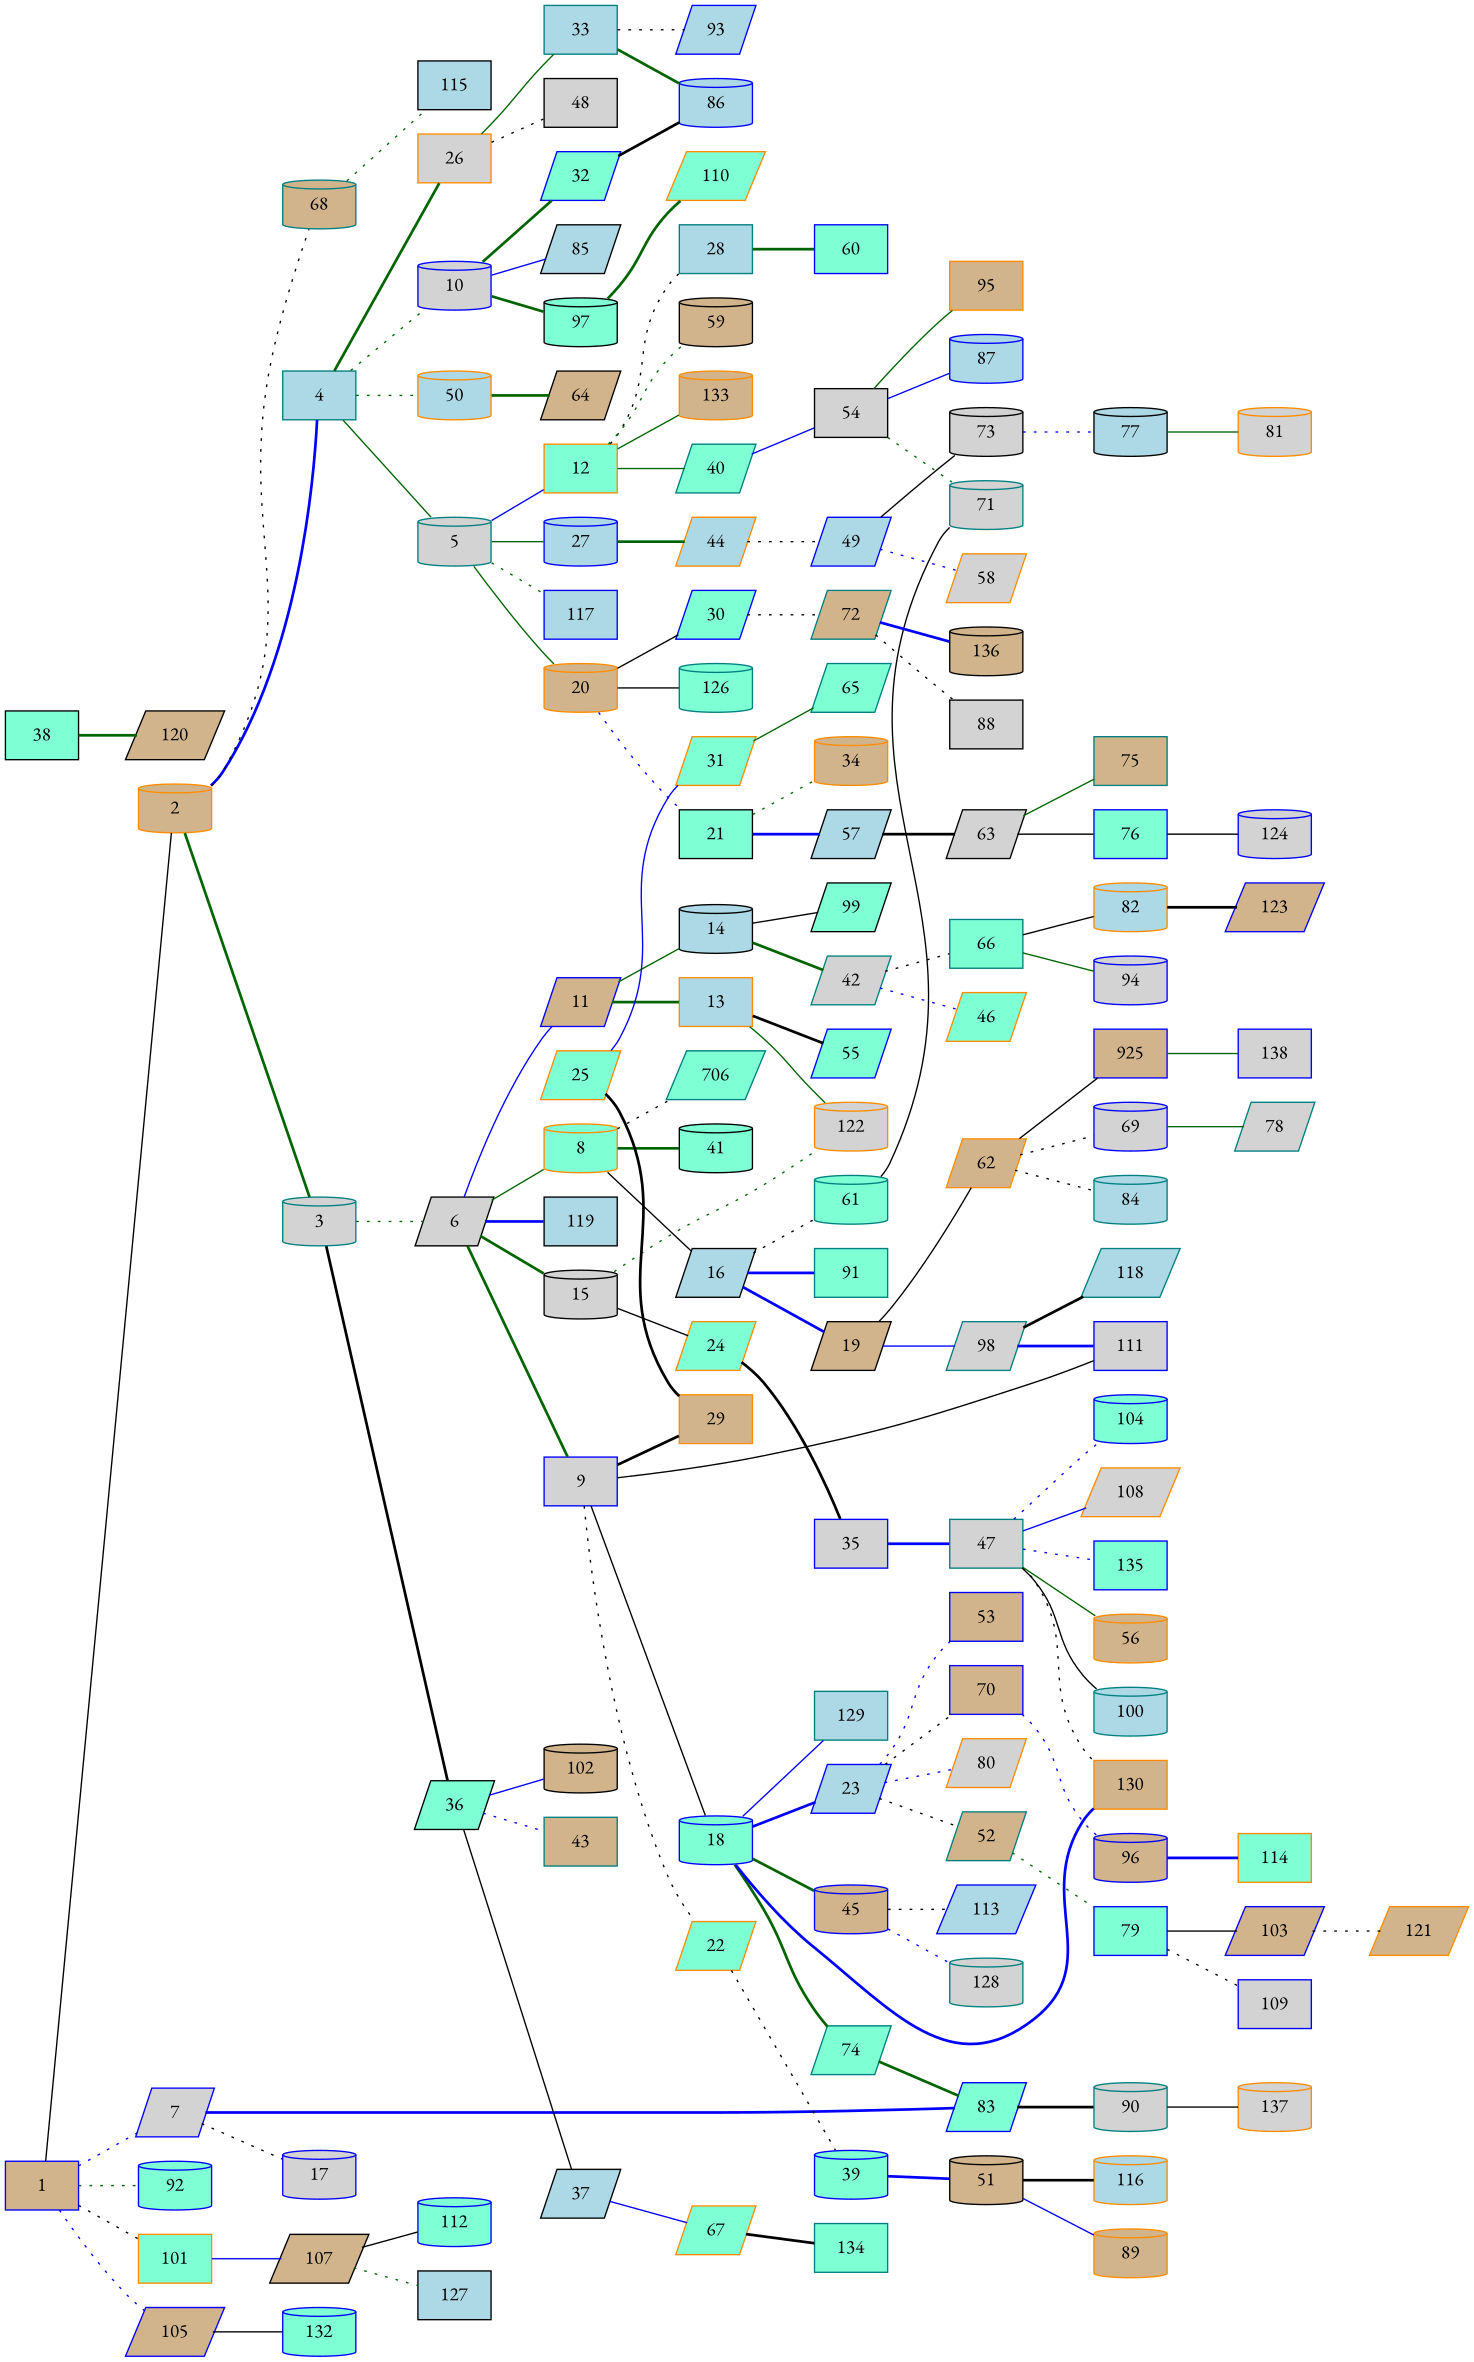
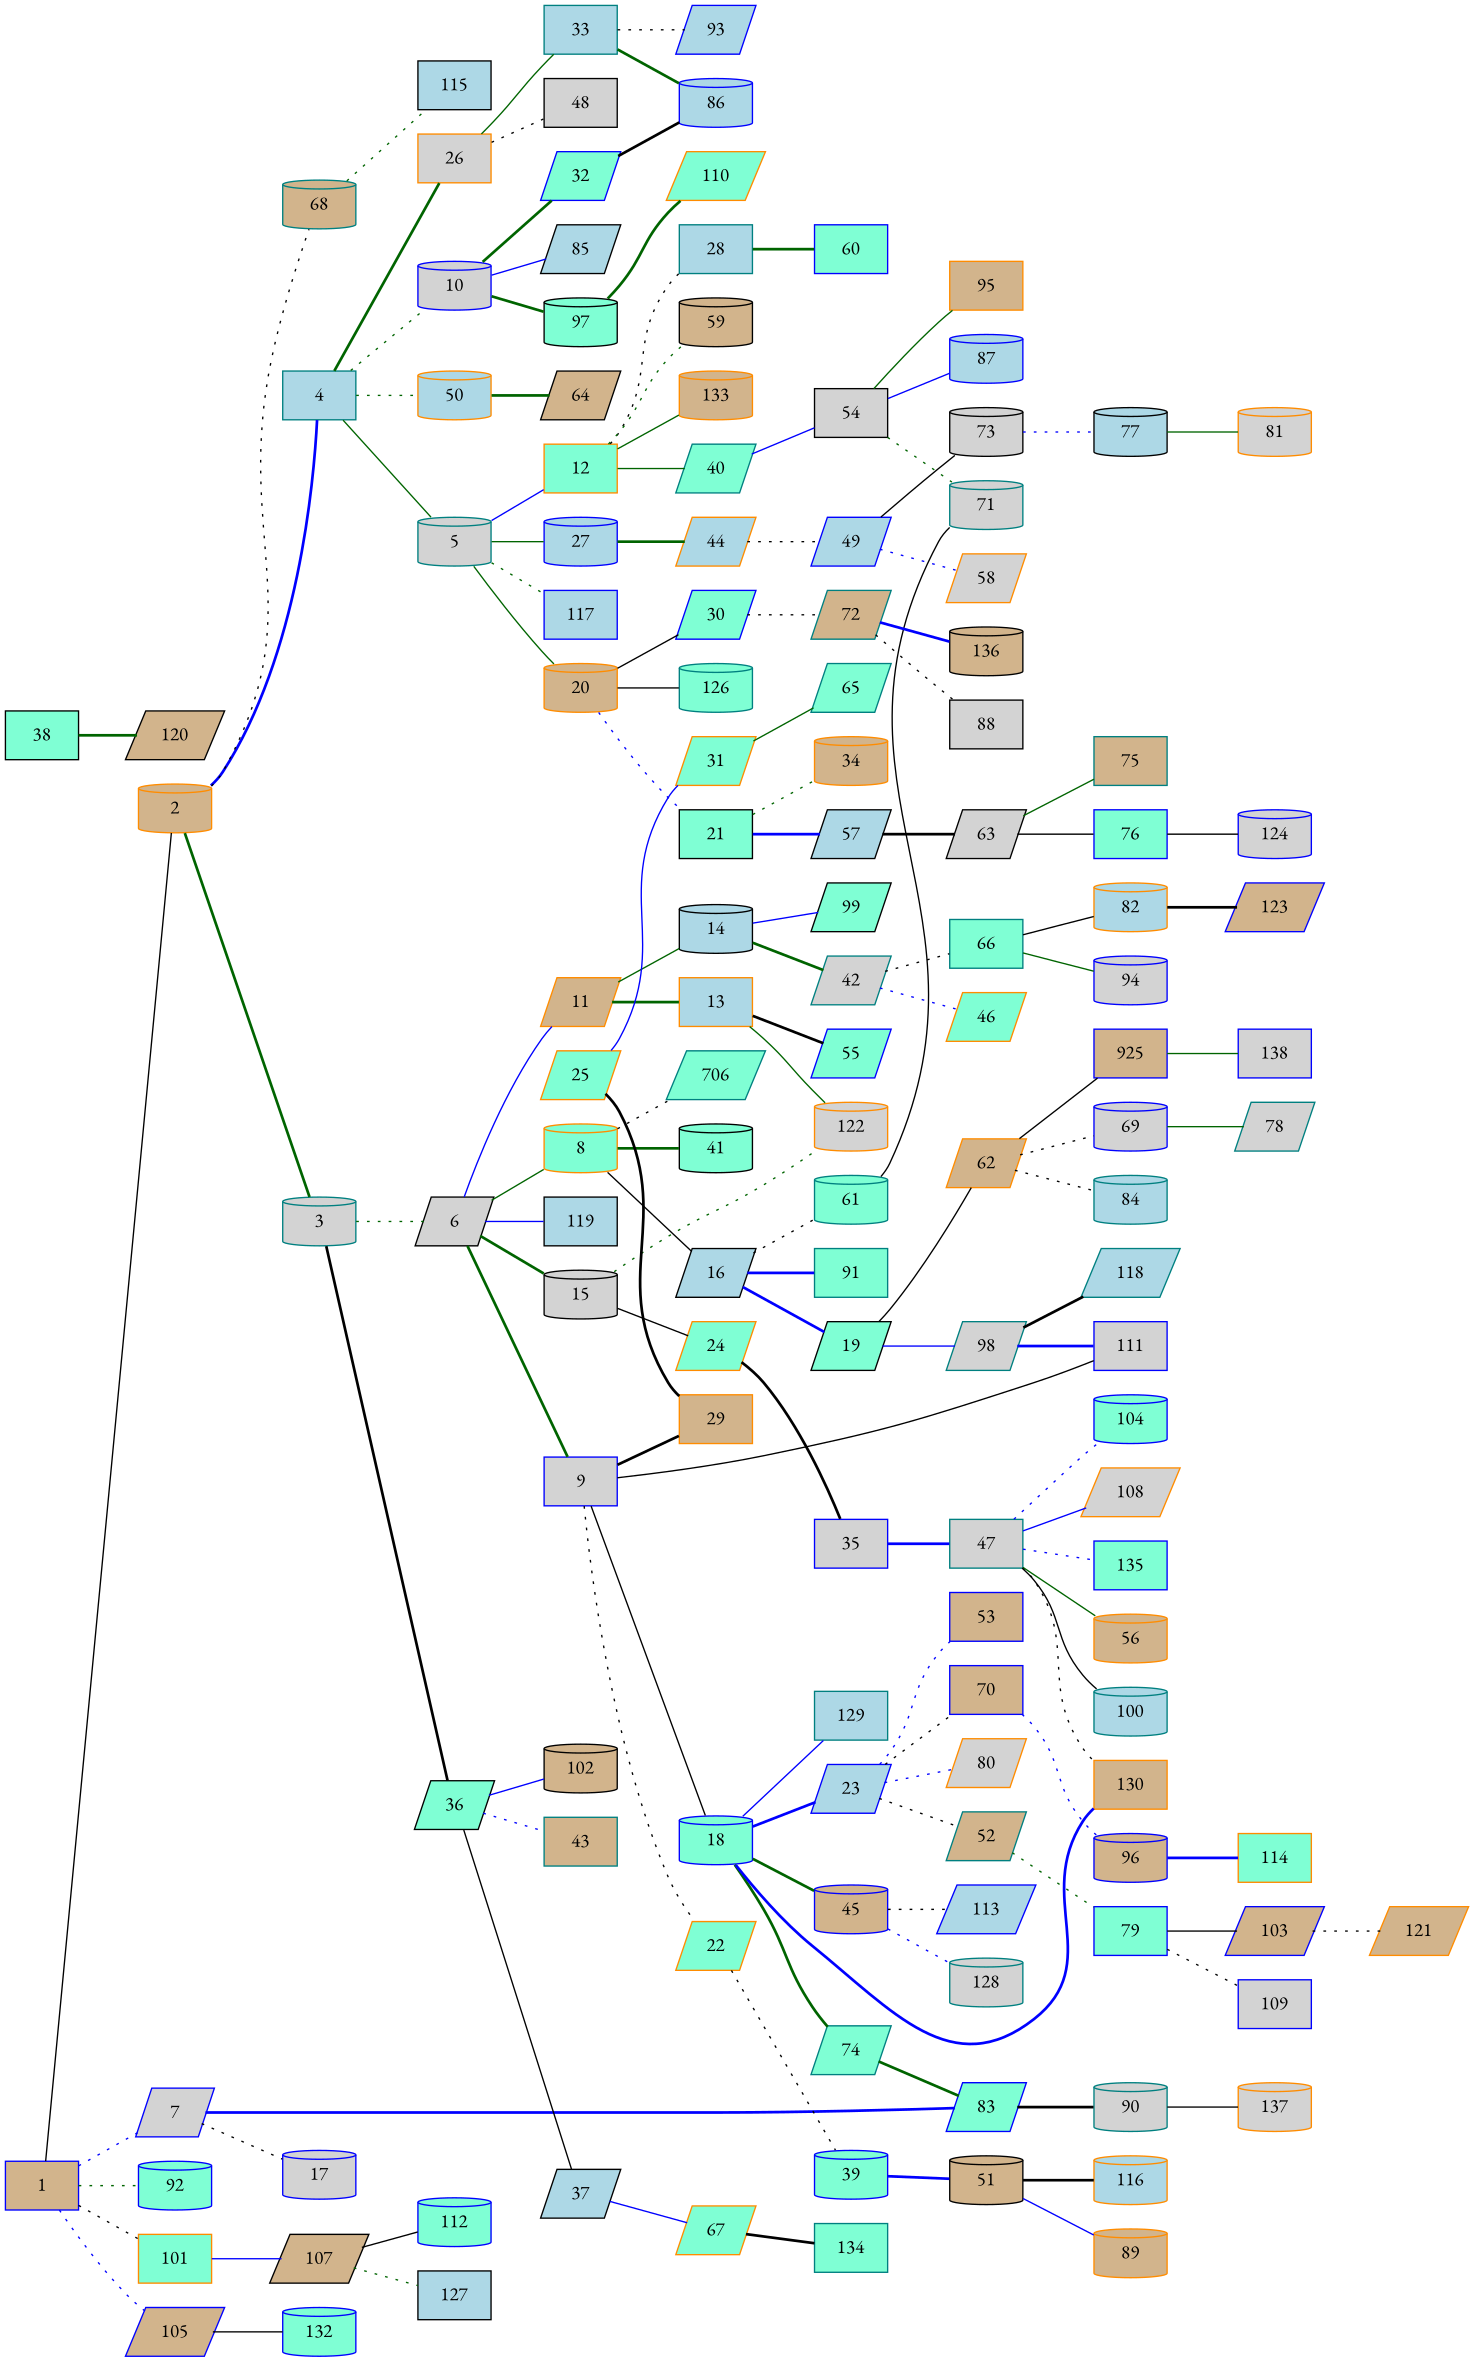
edge "99" -- "14": color black -> blue
node "11": color blue -> darkorange
edge "6" -- "119": style bold -> solid
node "19": fillcolor tan -> aquamarine
